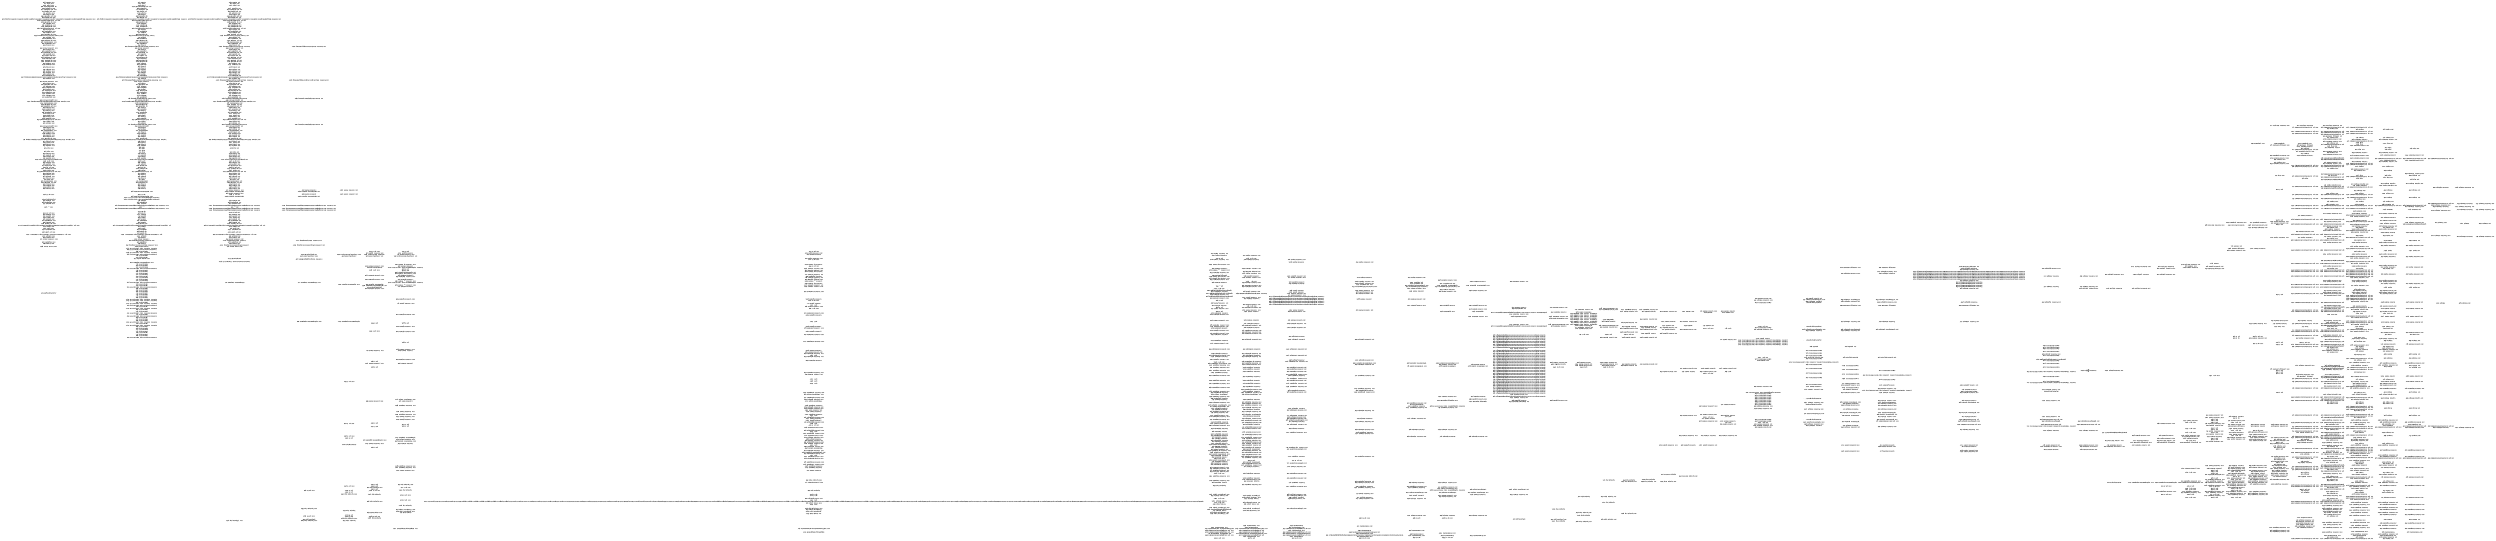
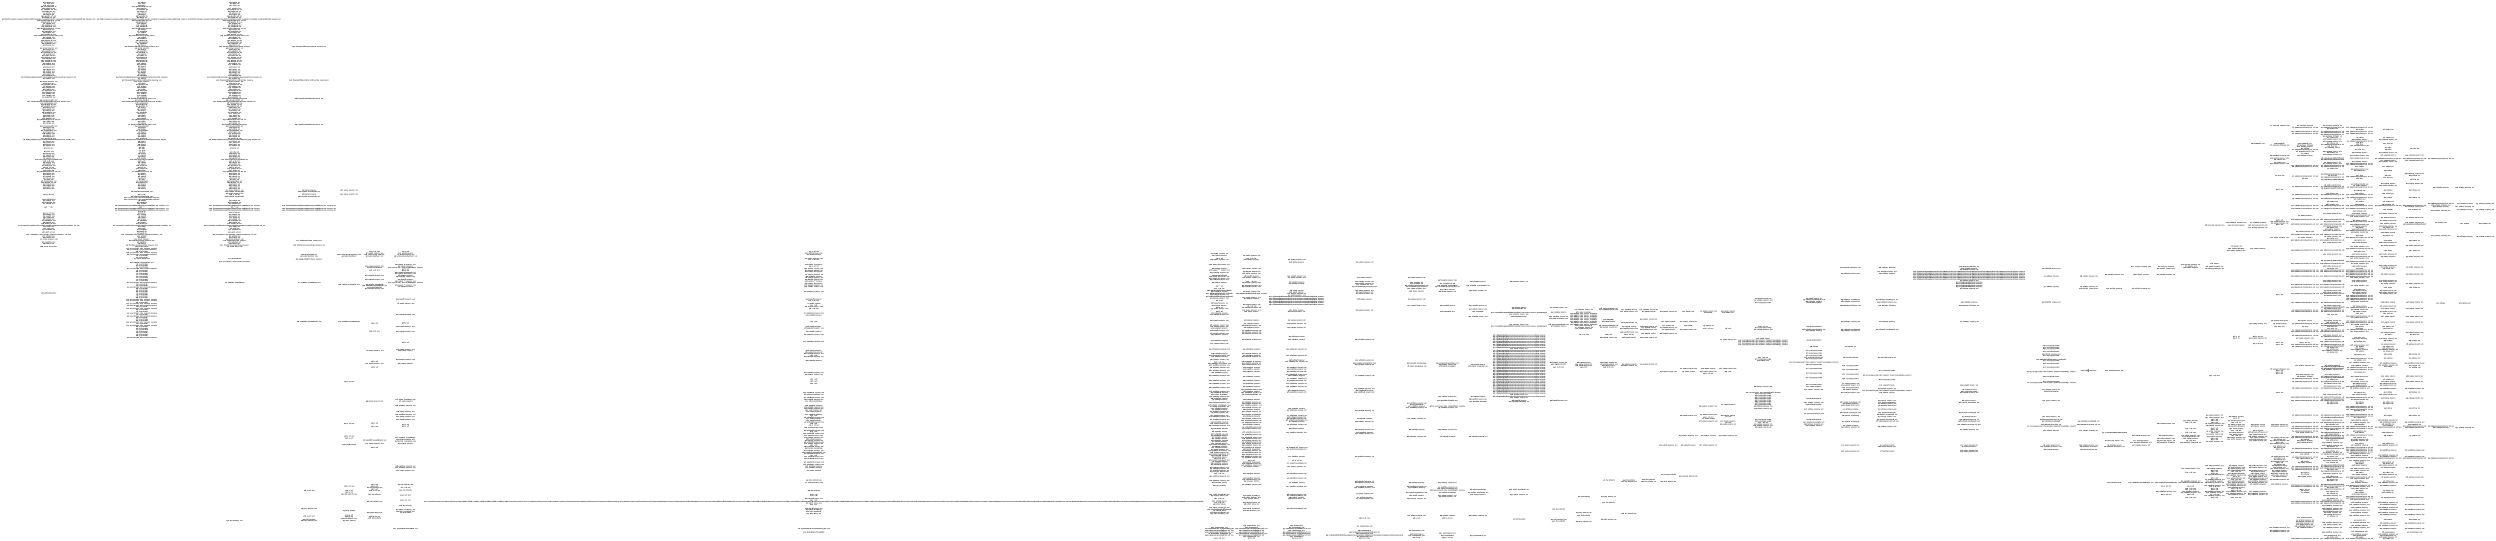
node "CE0x6221f20": added
